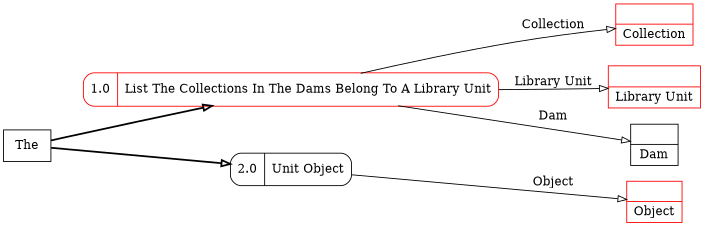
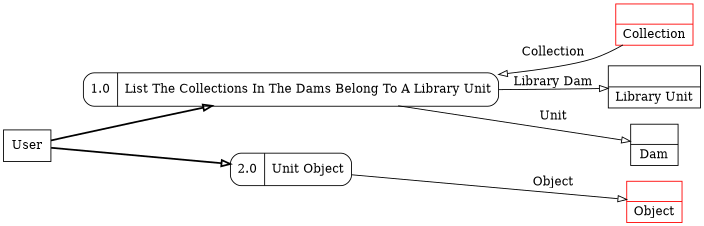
edge "1.0" -> "Collection": reversed
edge "1.0" -> "Library Unit": label "Library Unit" -> "Library Dam"
node "Library Unit": color red -> black
node "1.0": color red -> black
edge "1.0" -> "Dam": label "Dam" -> "Unit"
node "The": label "The" -> "User"
